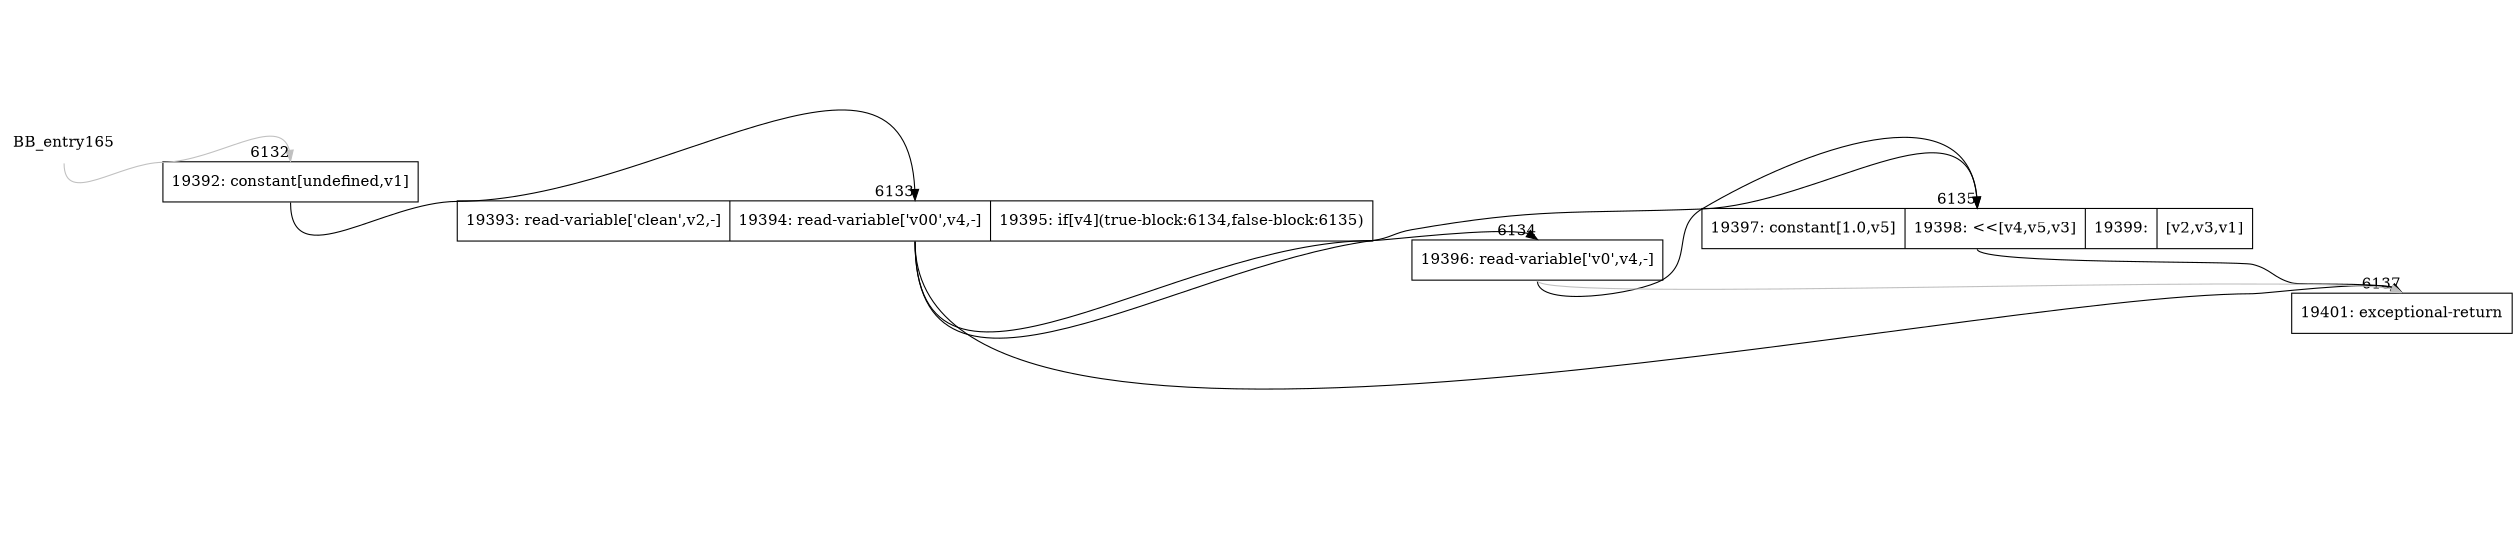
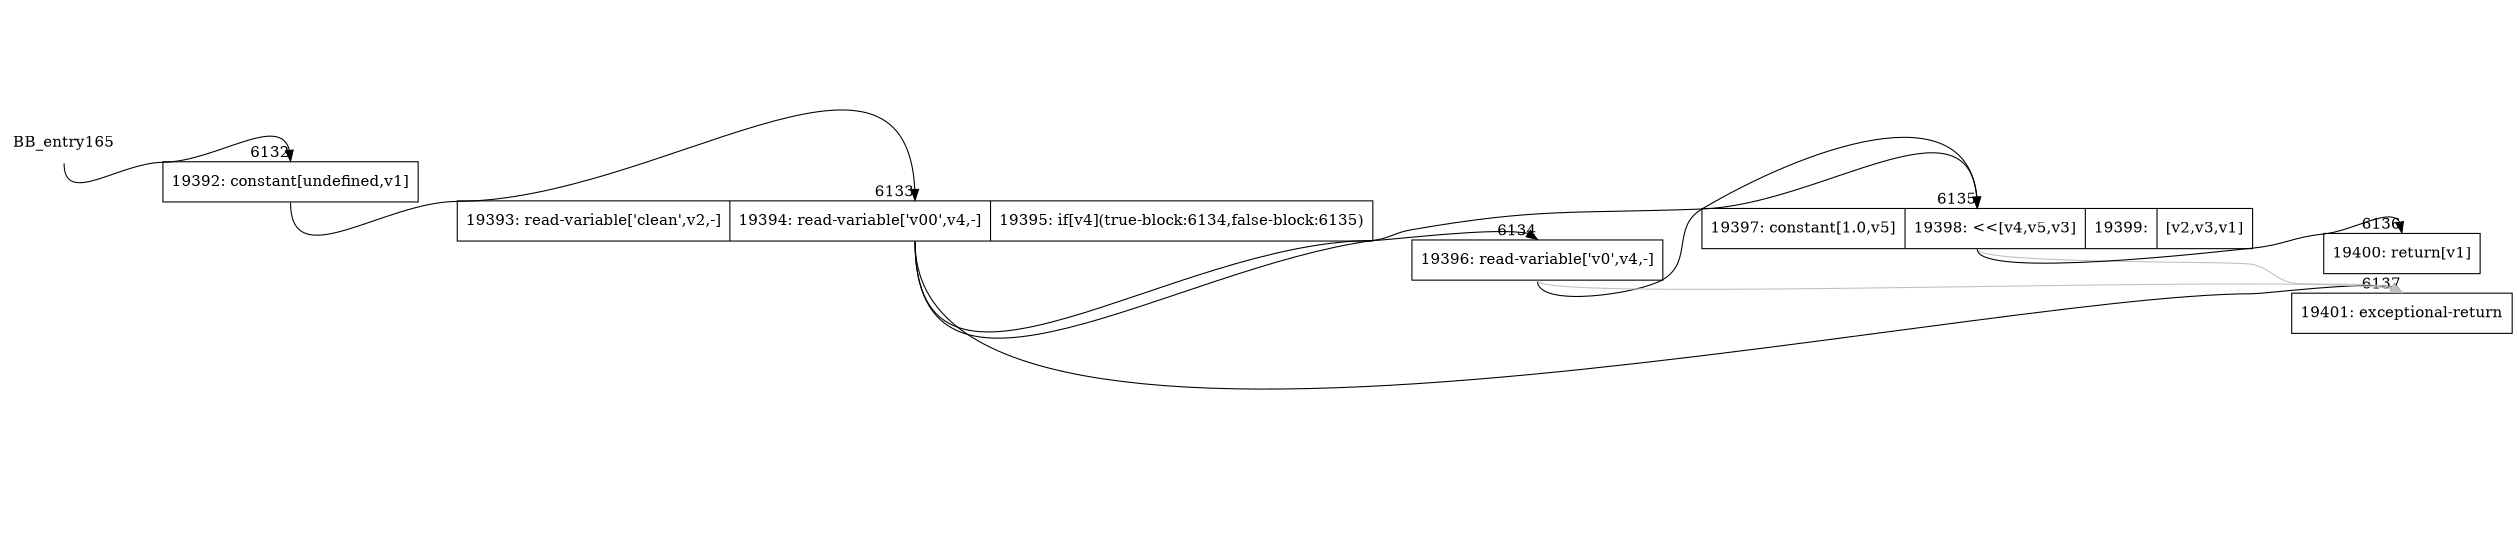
edge "BB_entry165" -> "19392: constant[undefined,v1]": color gray -> black
node "19400: return[v1]": added
edge "19397: constant[1.0,v5]" -> "19401: exceptional-return": color black -> gray
